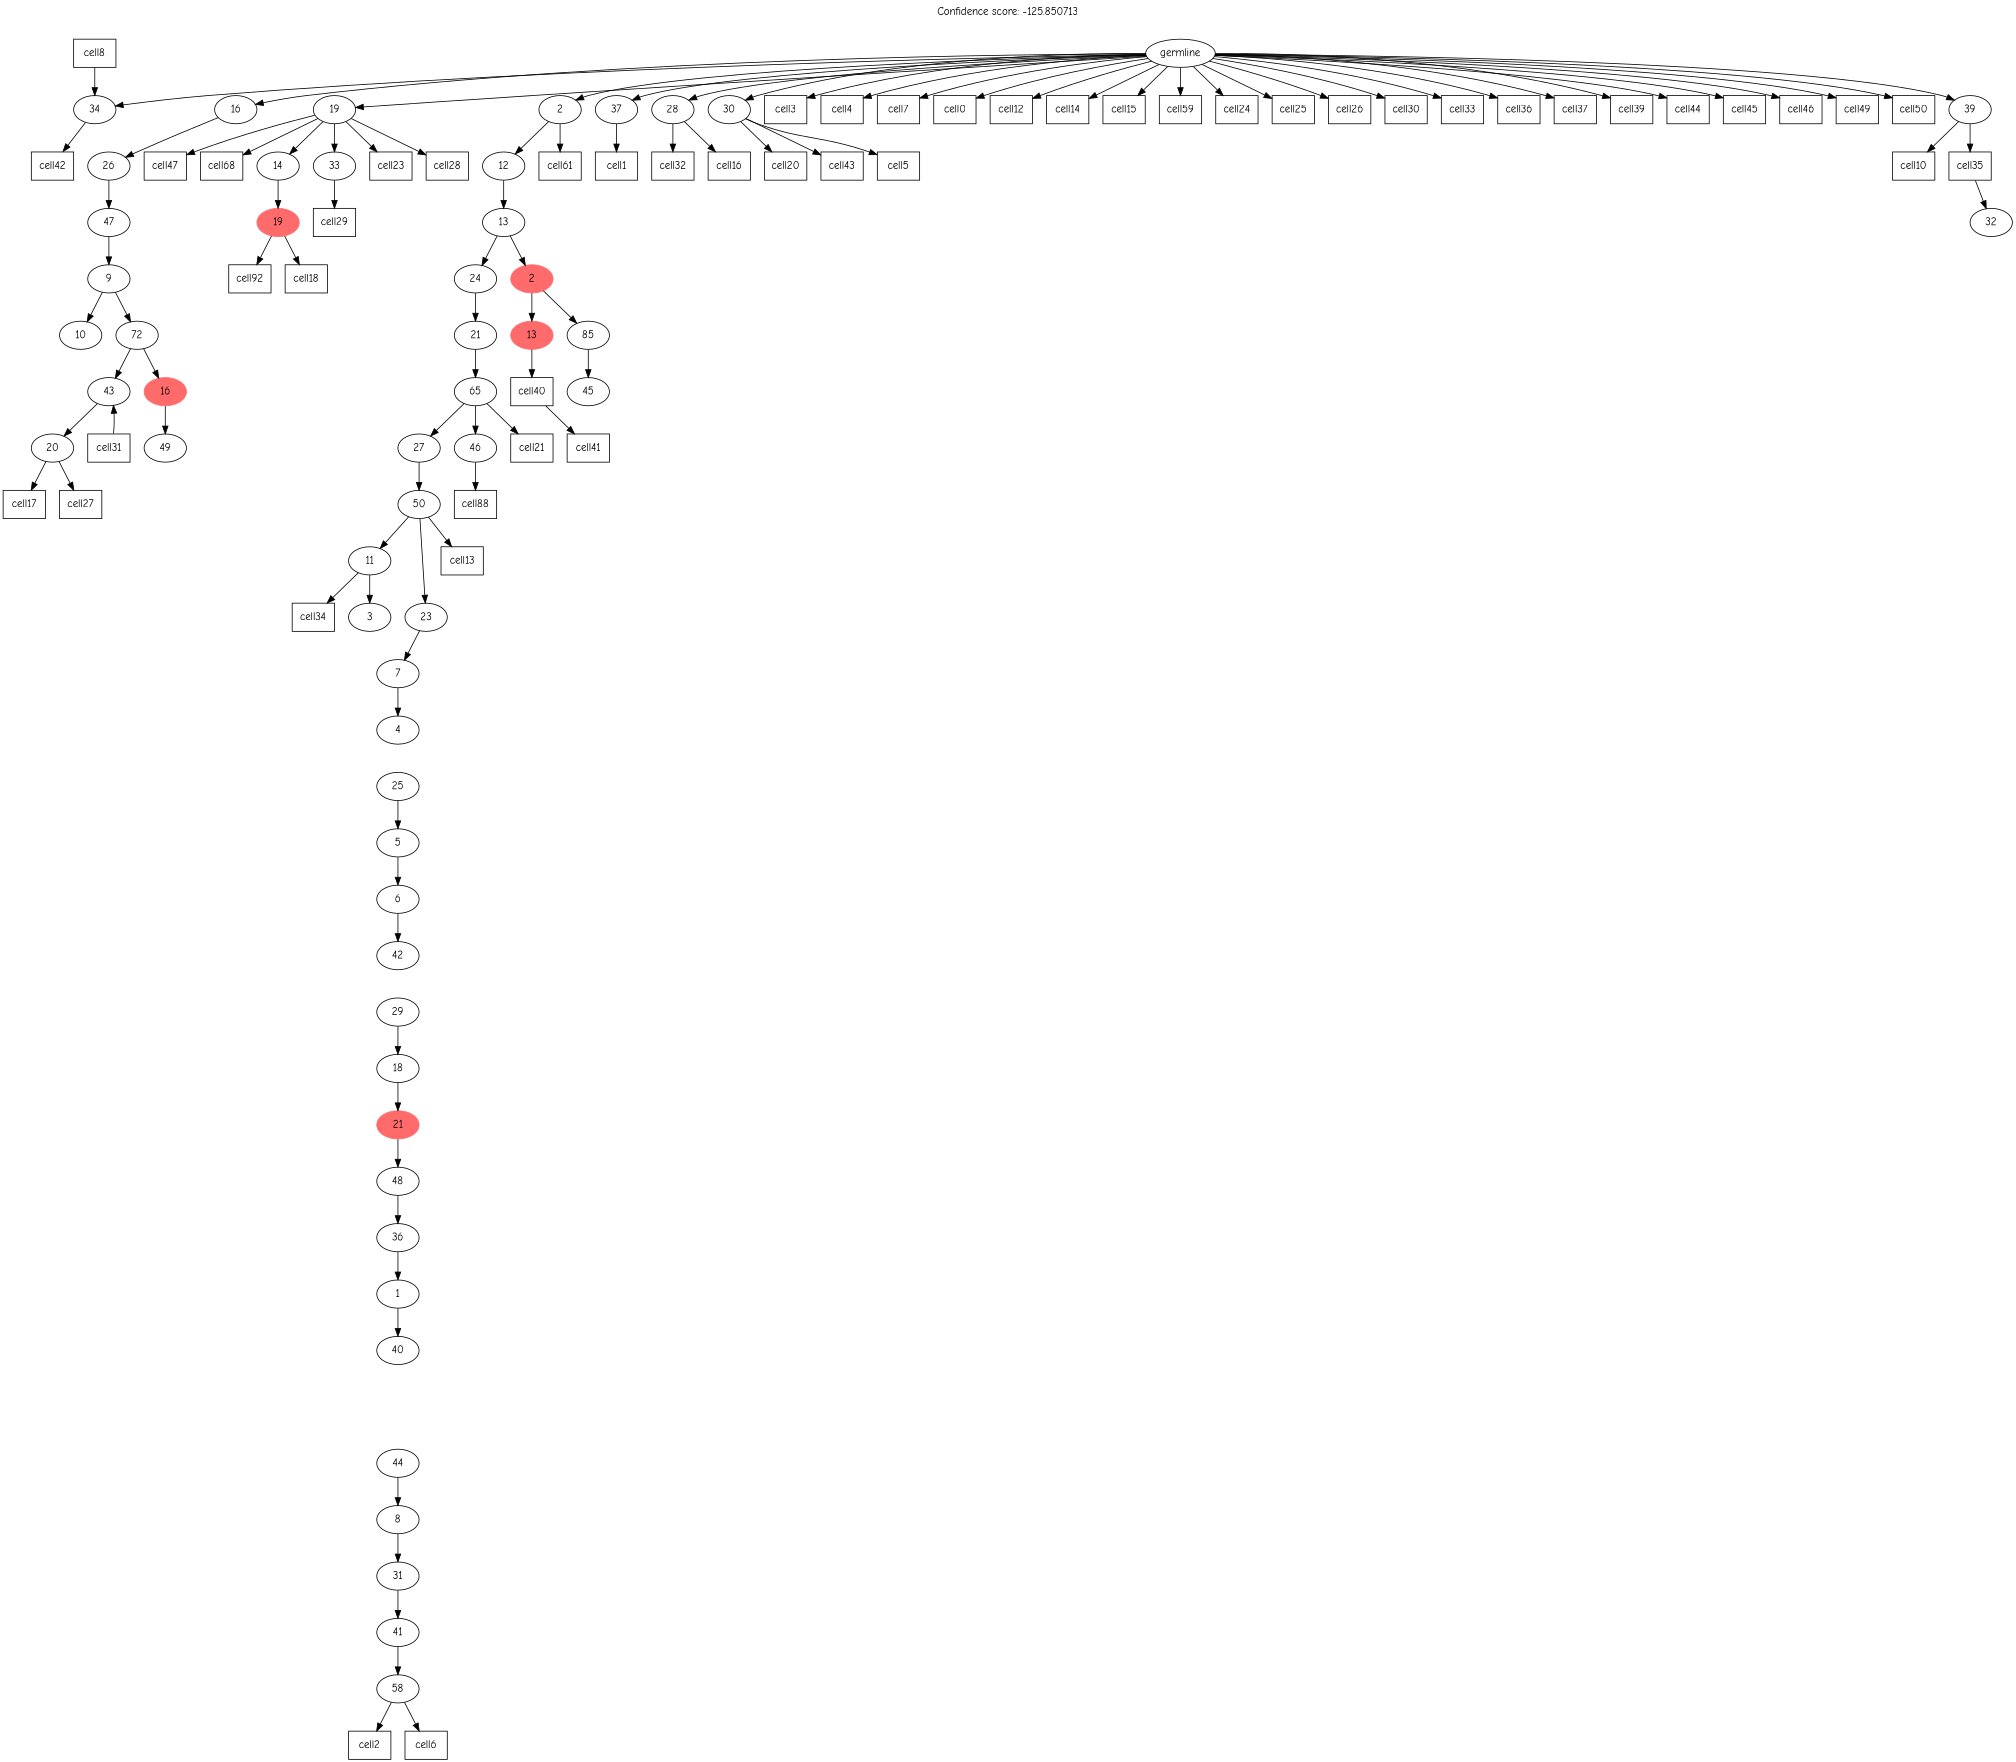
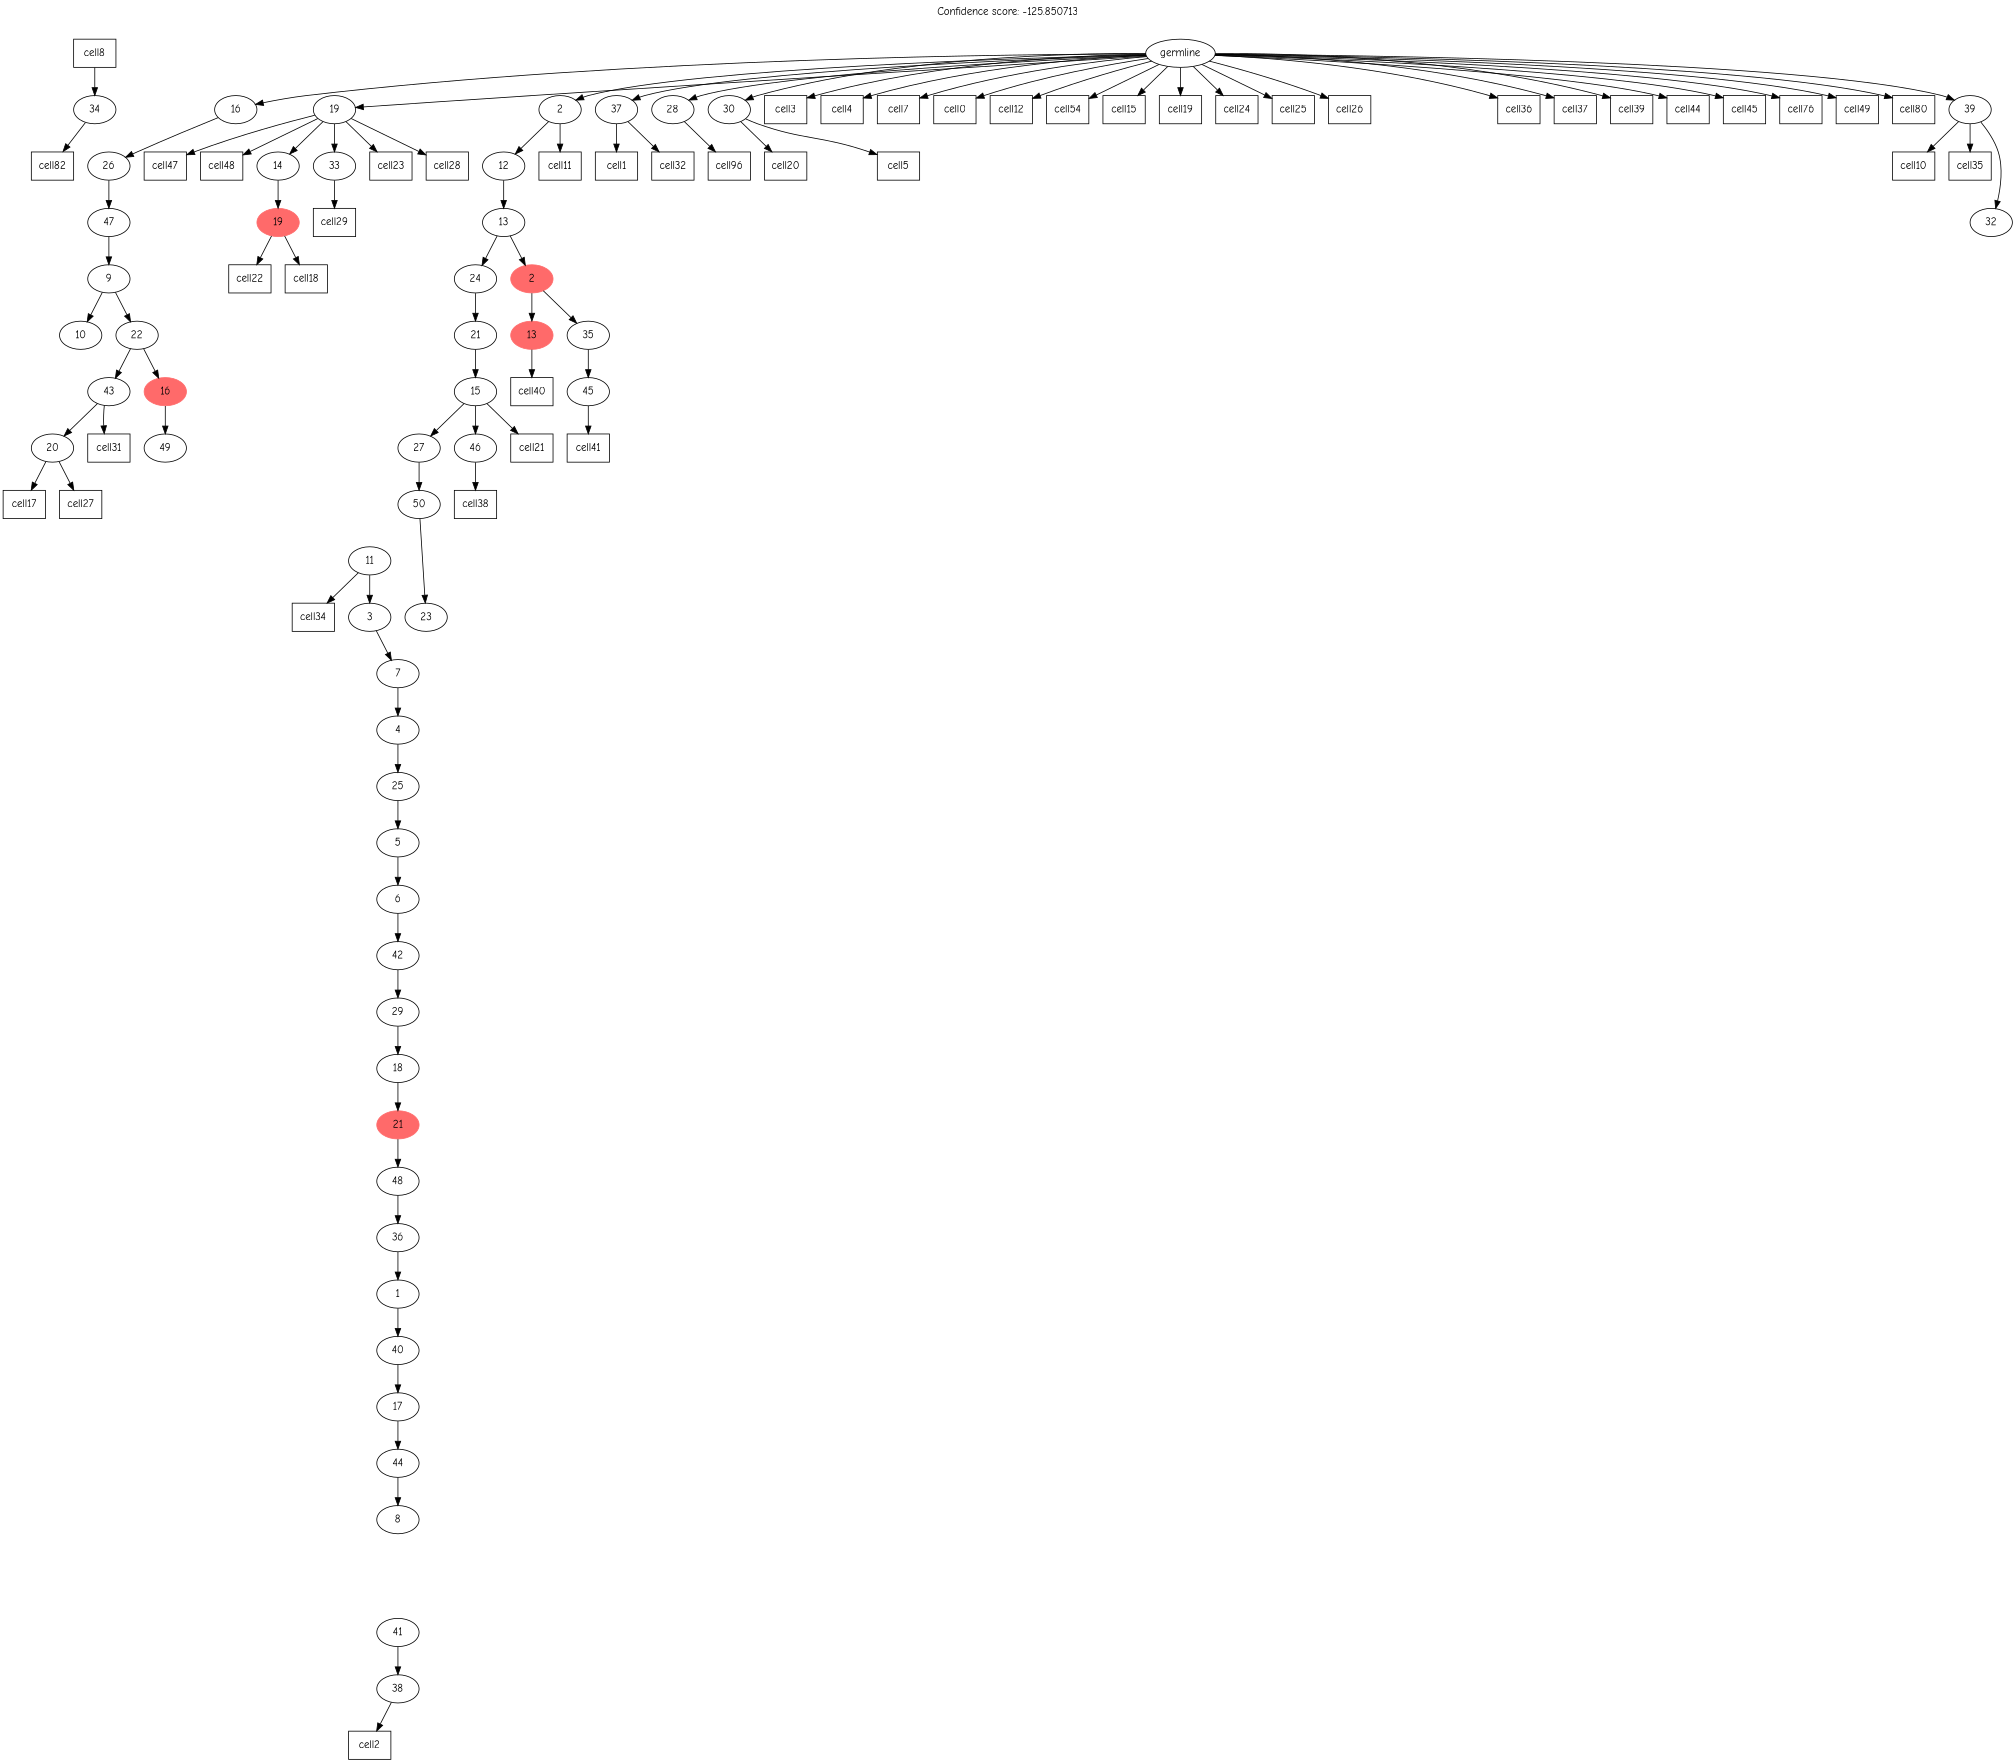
edge "germline" -> "34": removed
node "cell14": label "cell14" -> "cell54"
node "cell59": label "cell59" -> "cell19"
node "cell30": removed
node "cell33": removed
node "cell46": label "cell46" -> "cell76"
node "cell50": label "cell50" -> "cell80"
edge "28" -> "cell32": now "37" -> "cell32"
node "cell42": label "cell42" -> "cell82"
node "cell68": label "cell68" -> "cell48"
node "cell61": label "cell61" -> "cell11"
node "cell16": label "cell16" -> "cell96"
node "cell43": removed
edge "cell35" -> "32": now "39" -> "32"
node "cell92": label "cell92" -> "cell22"
node "72": label "72" -> "22"
node "85": label "85" -> "35"
node "65": label "65" -> "15"
edge "cell40" -> "cell41": now "45" -> "cell41"
edge "cell31" -> "43": reversed
node "cell88": label "cell88" -> "cell38"
edge "50" -> "11": removed
node "cell13": removed
edge "23" -> "7": now "3" -> "7"
edge "4" -> "25": added
edge "42" -> "29": added
node "17": added
node "31": removed
node "58": label "58" -> "38"
node "cell6": removed
